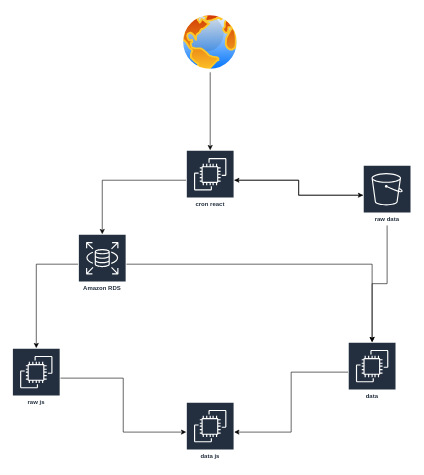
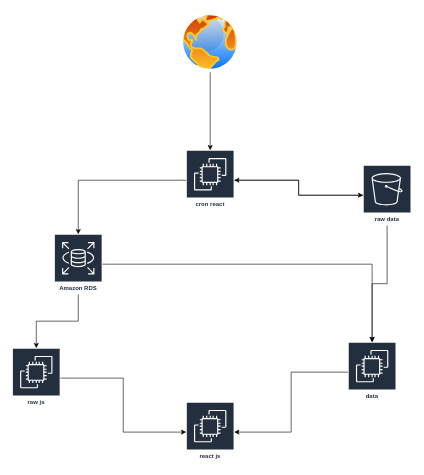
node "Amazon RDS": moved (102, 264) -> (78, 264)
node "data js": label "data js" -> "react js"
